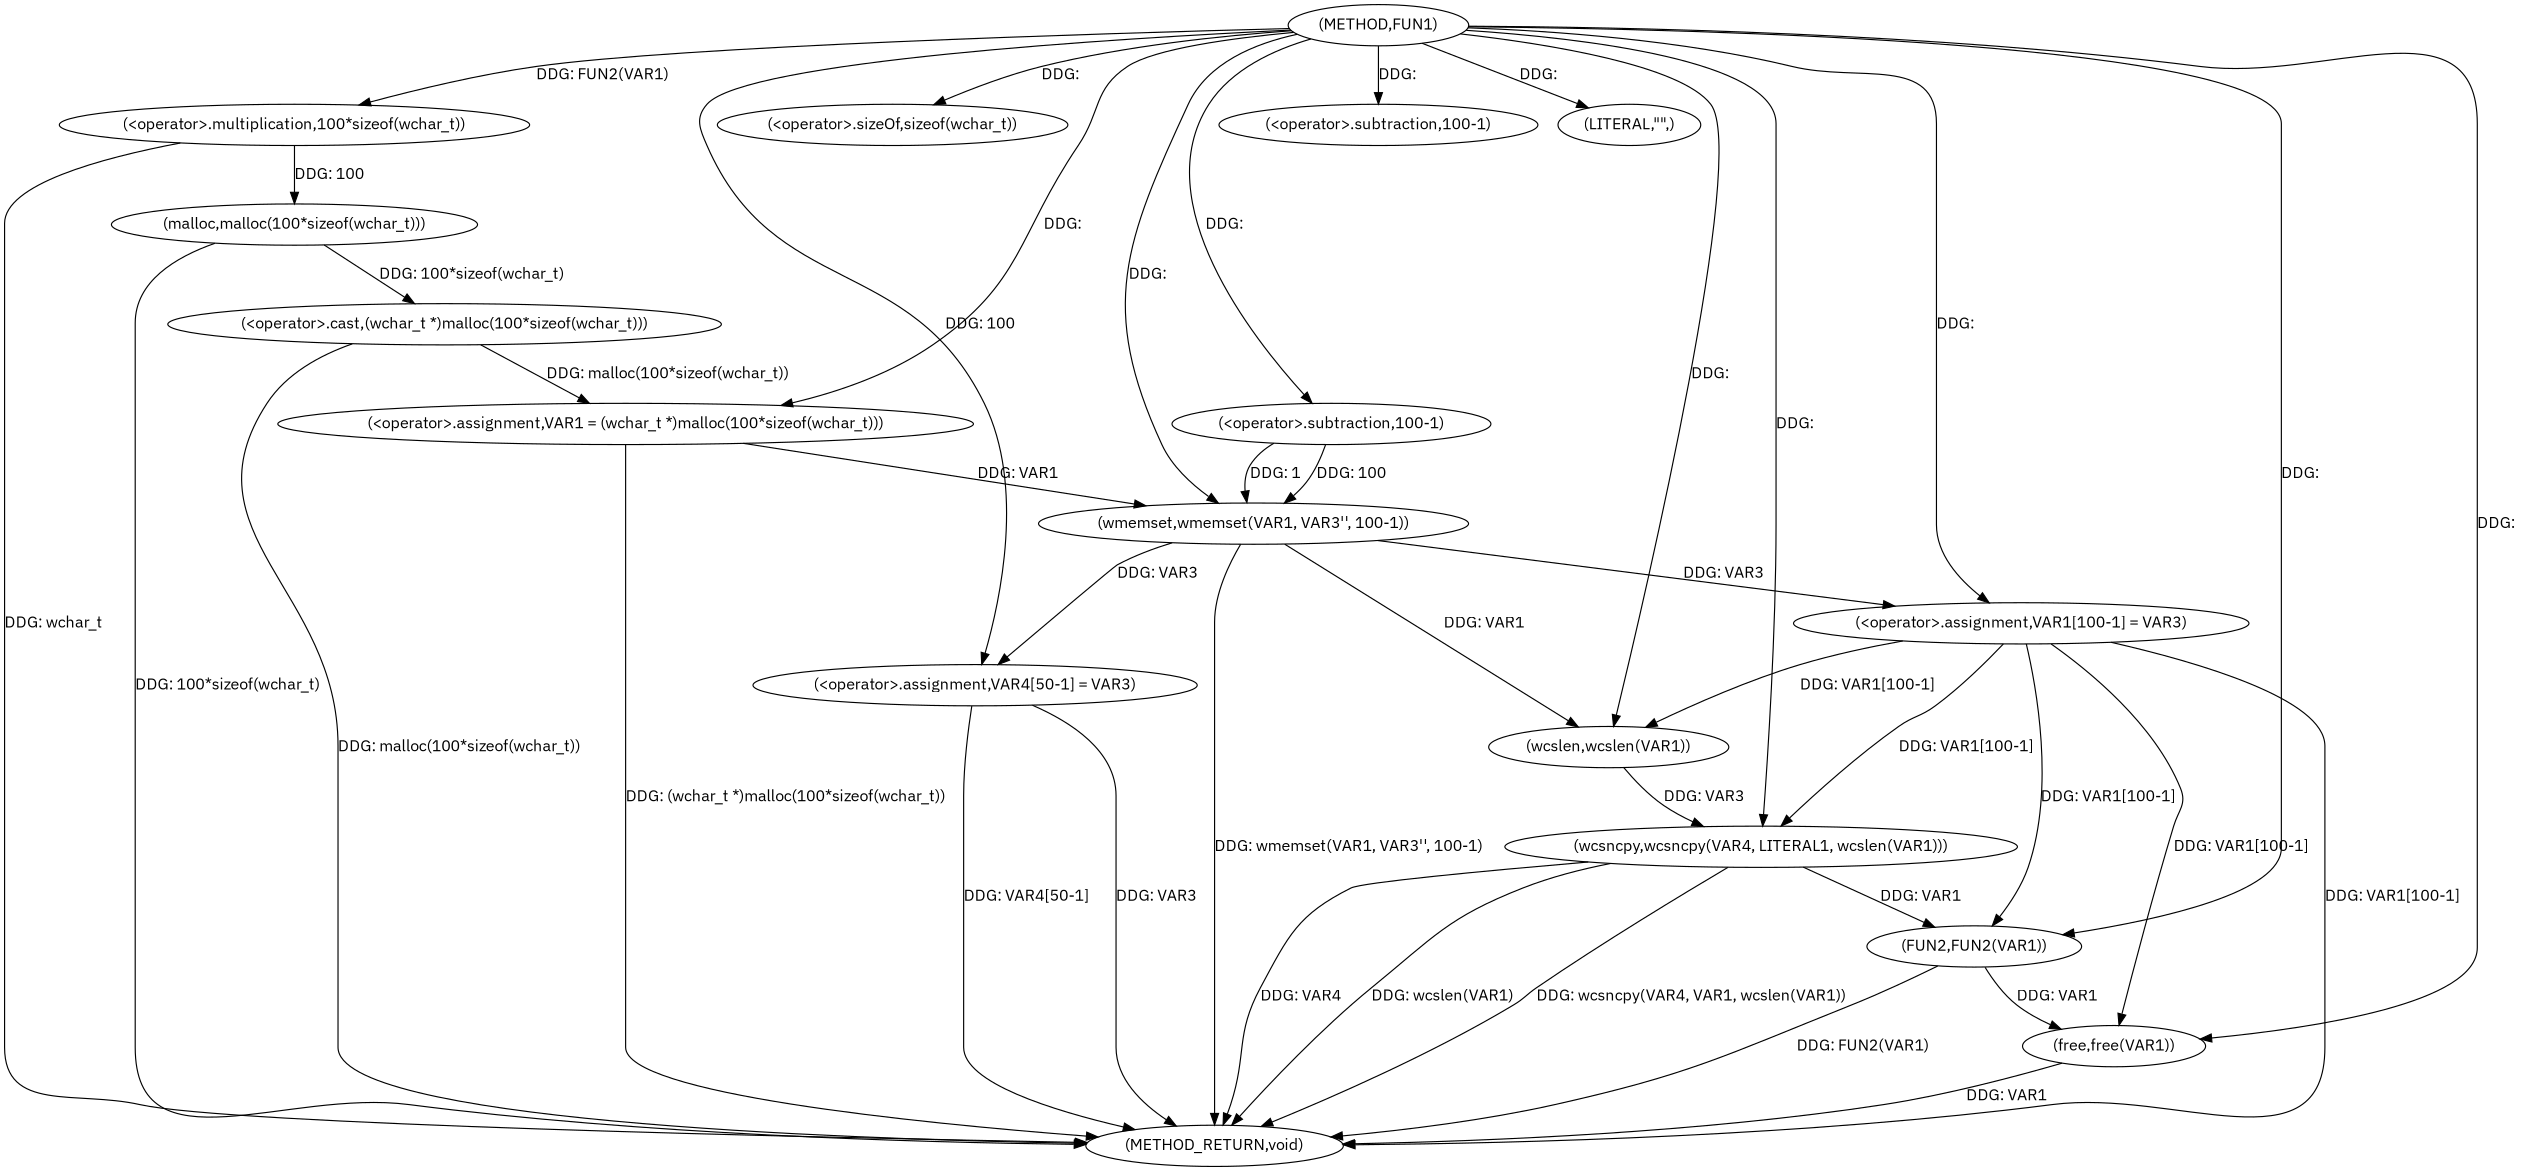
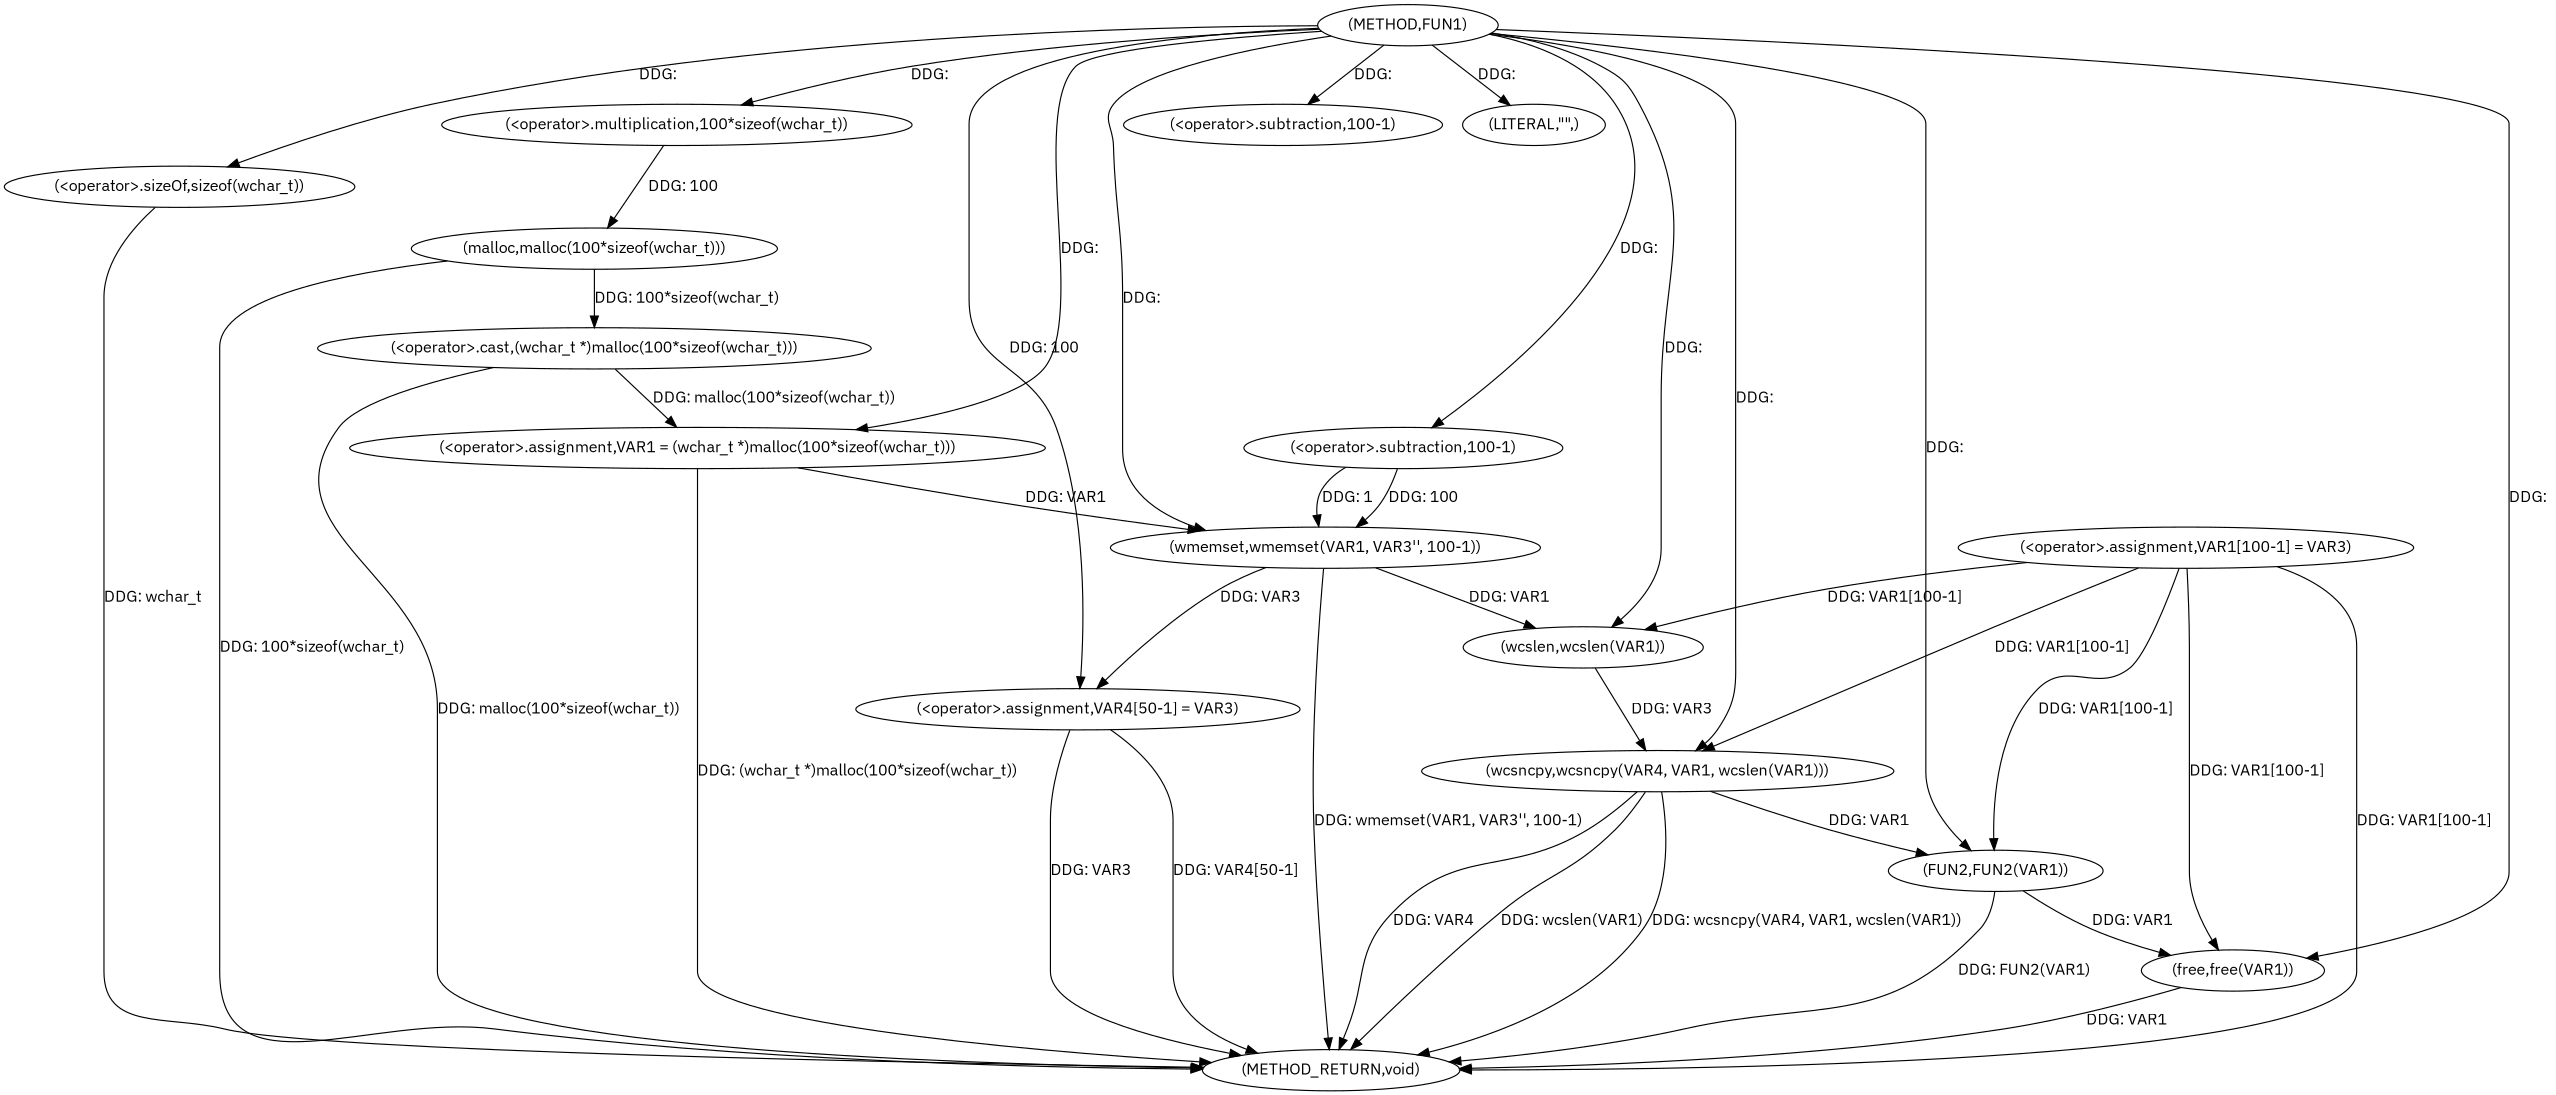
edge "(METHOD,FUN1)" -> "(<operator>.multiplication,100*sizeof(wchar_t))": label "DDG: FUN2(VAR1)" -> "DDG: "
edge "(METHOD,FUN1)" -> "(<operator>.assignment,VAR1[100-1] = VAR3)": removed, label "DDG:"
edge "(wmemset,wmemset(VAR1, VAR3'', 100-1))" -> "(<operator>.assignment,VAR1[100-1] = VAR3)": removed, label "DDG: VAR3"
node "(wcsncpy,wcsncpy(VAR4, LITERAL1, wcslen(VAR1)))": label "(wcsncpy,wcsncpy(VAR4, LITERAL1, wcslen(VAR1)))" -> "(wcsncpy,wcsncpy(VAR4, VAR1, wcslen(VAR1)))"
edge "(<operator>.multiplication,100*sizeof(wchar_t))" -> "(METHOD_RETURN,void)": now "(<operator>.sizeOf,sizeof(wchar_t))" -> "(METHOD_RETURN,void)"
